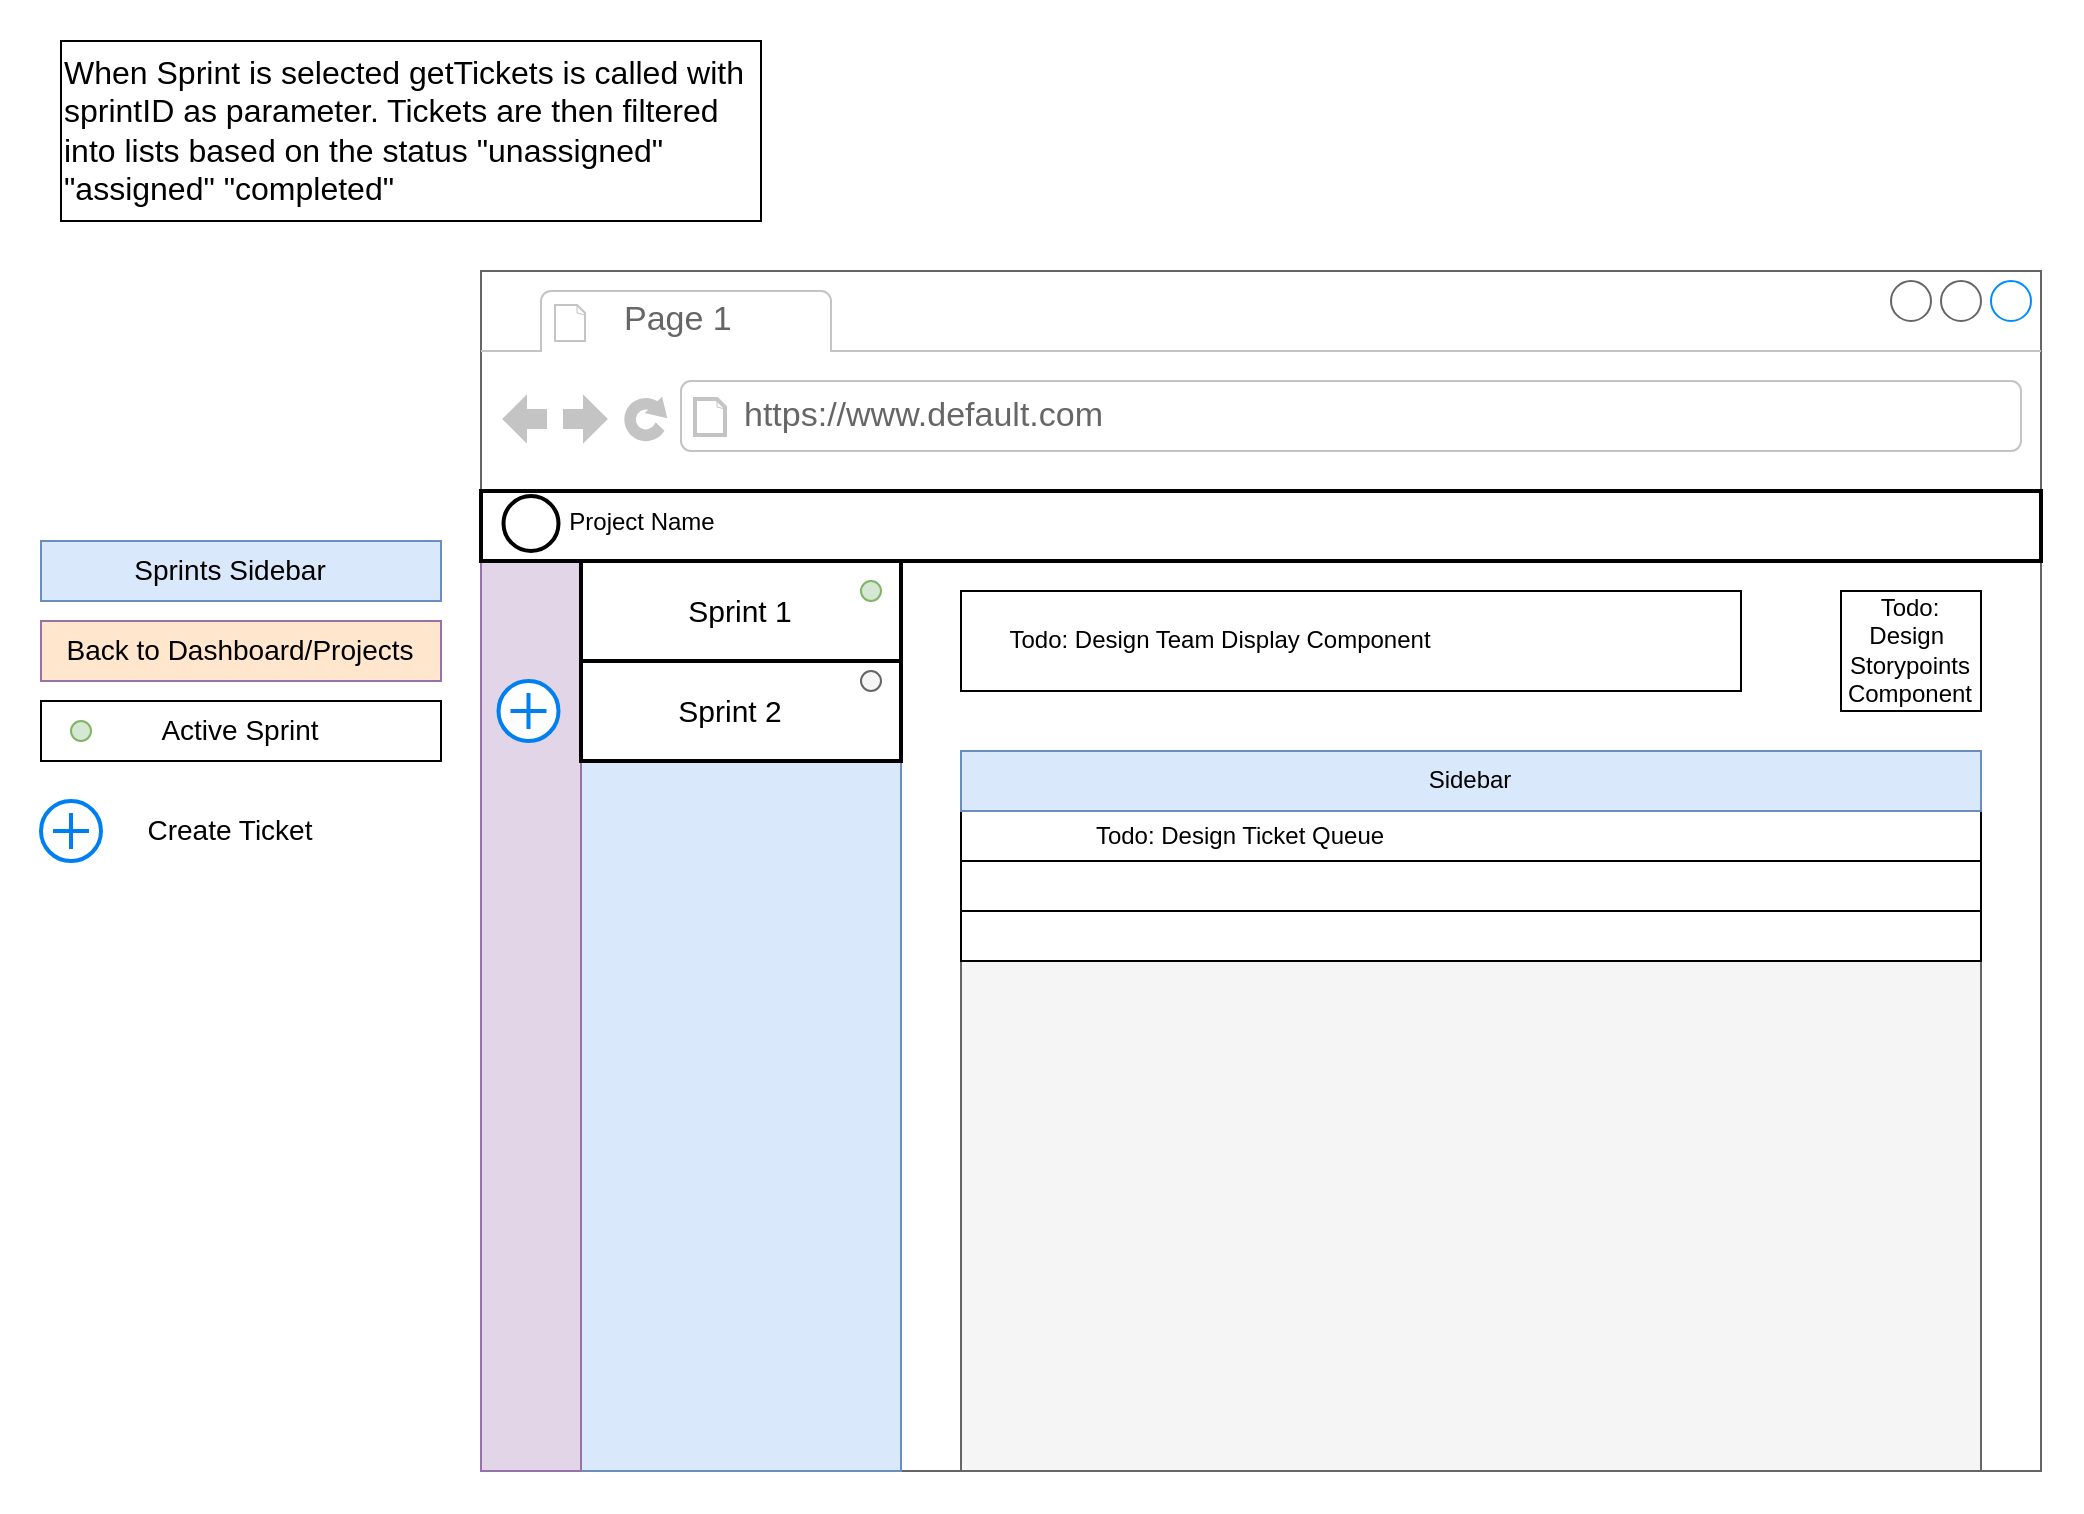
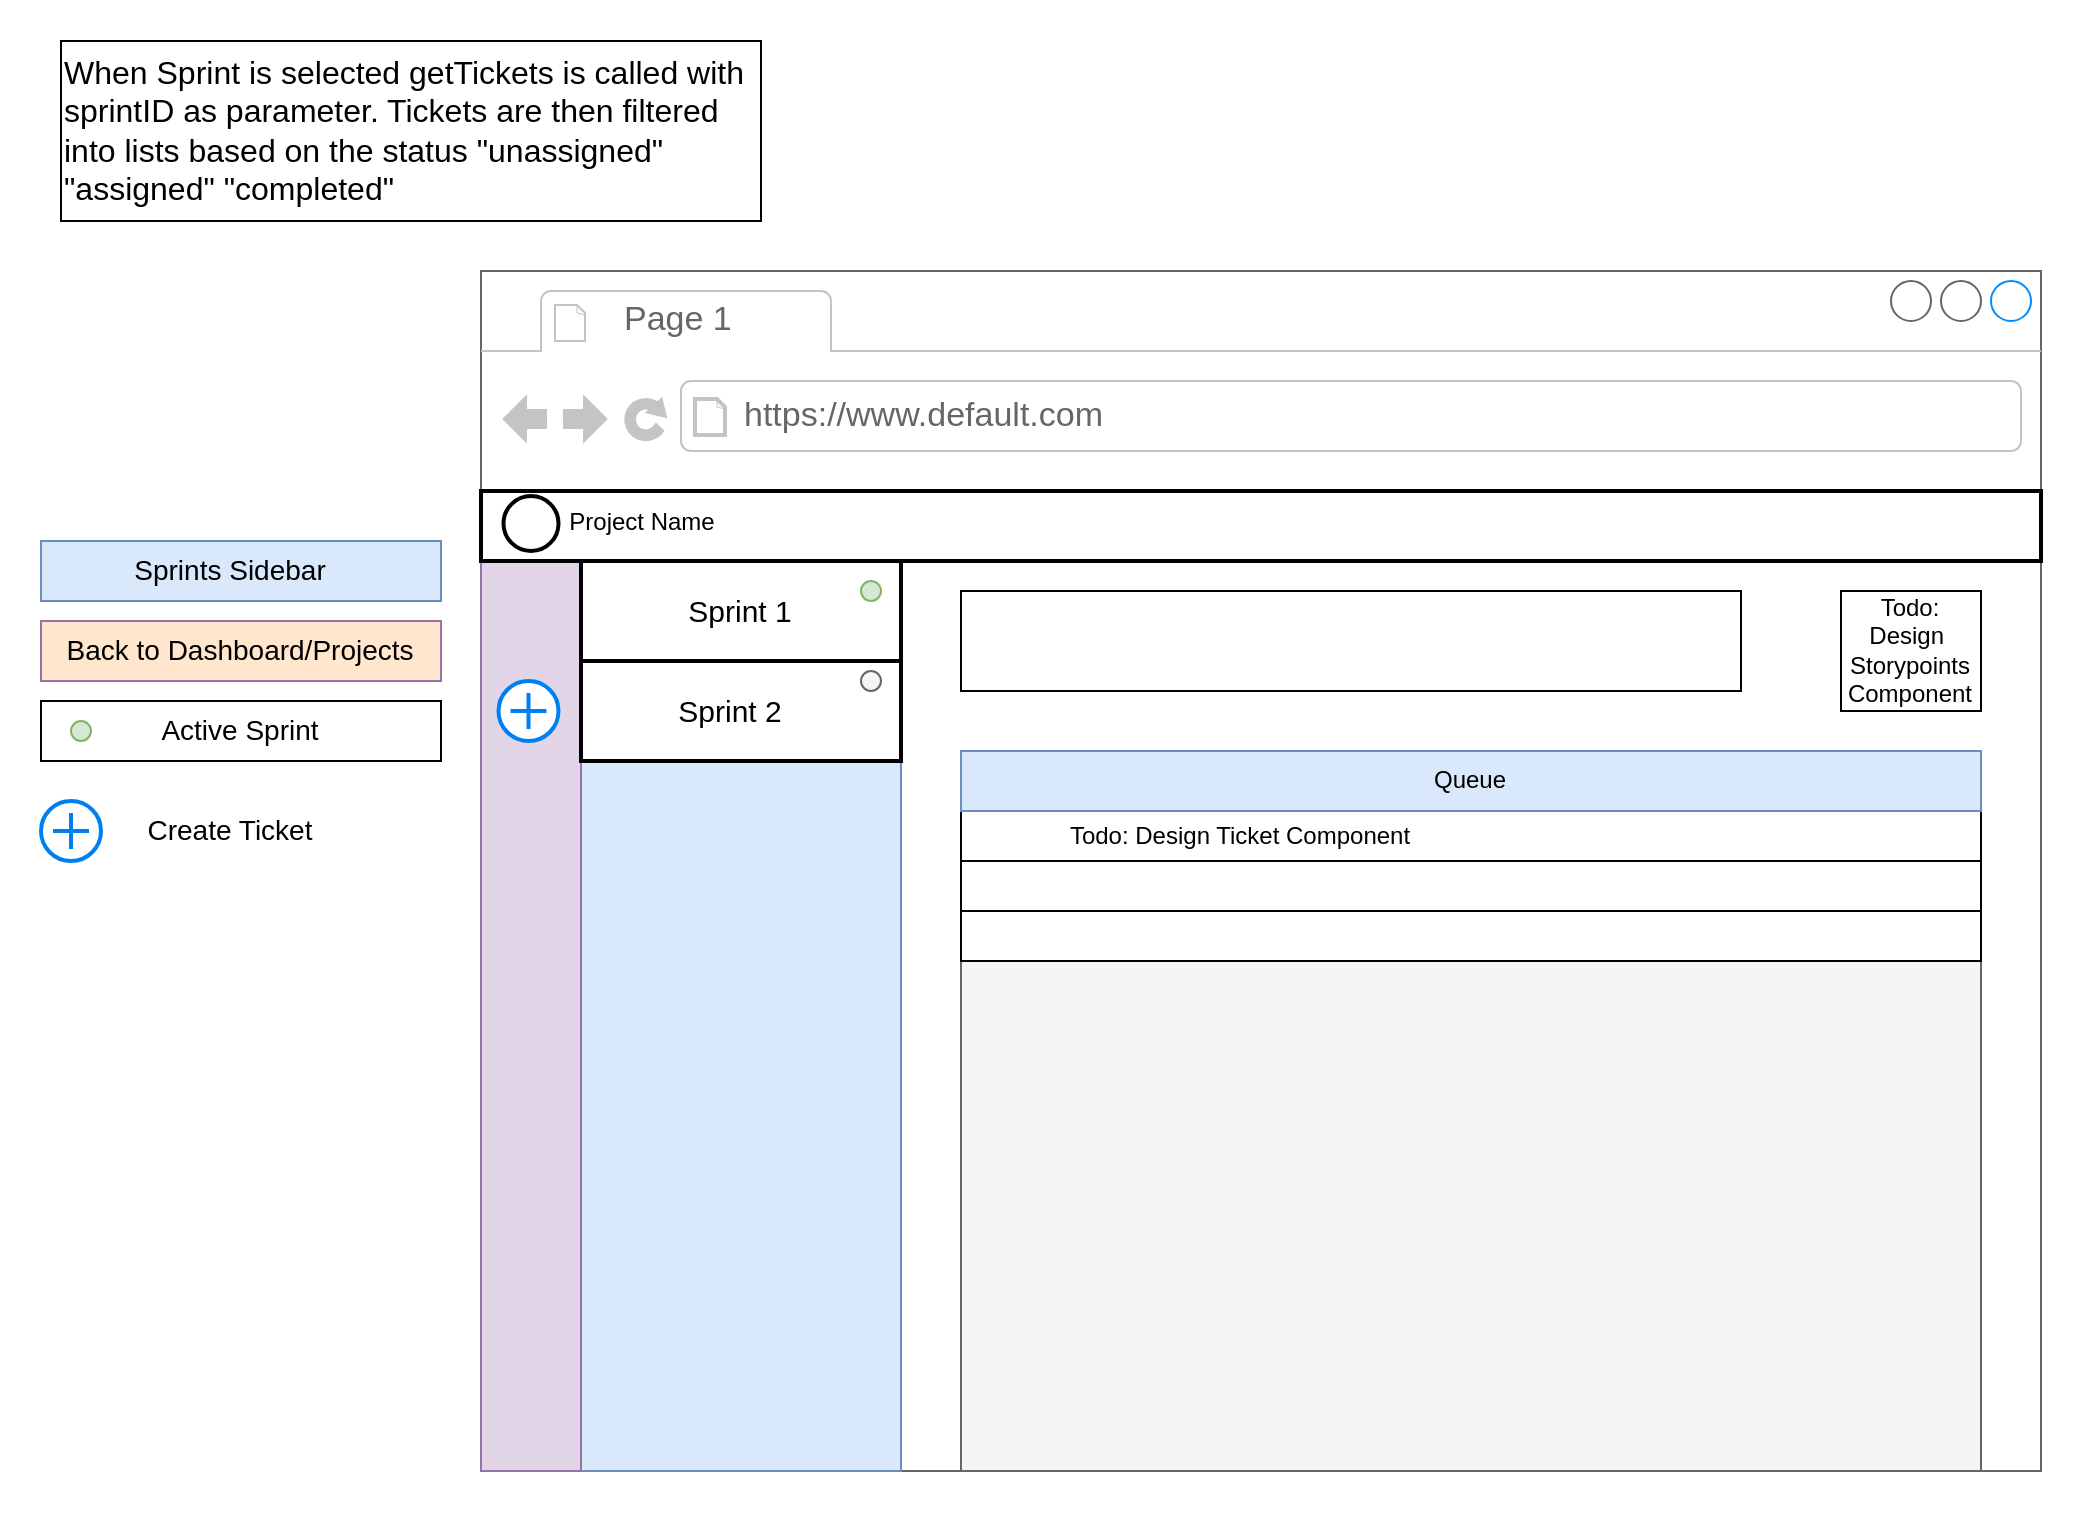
node "Todo: Design Team Display Component": removed
node "Sidebar": label "Sidebar" -> "Queue"
node "Todo: Design Ticket Queue": label "Todo: Design Ticket Queue" -> "Todo: Design Ticket Component"
